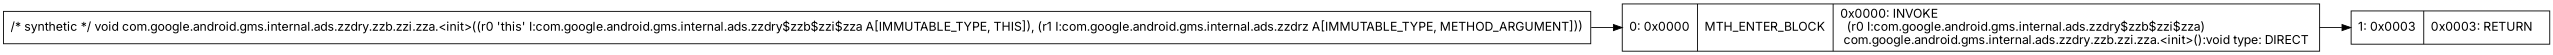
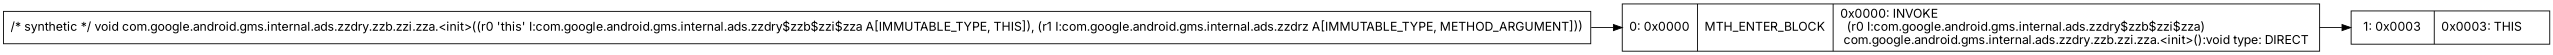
node "1: 0x0003": text "0x0003: RETURN" -> "0x0003: THIS"
